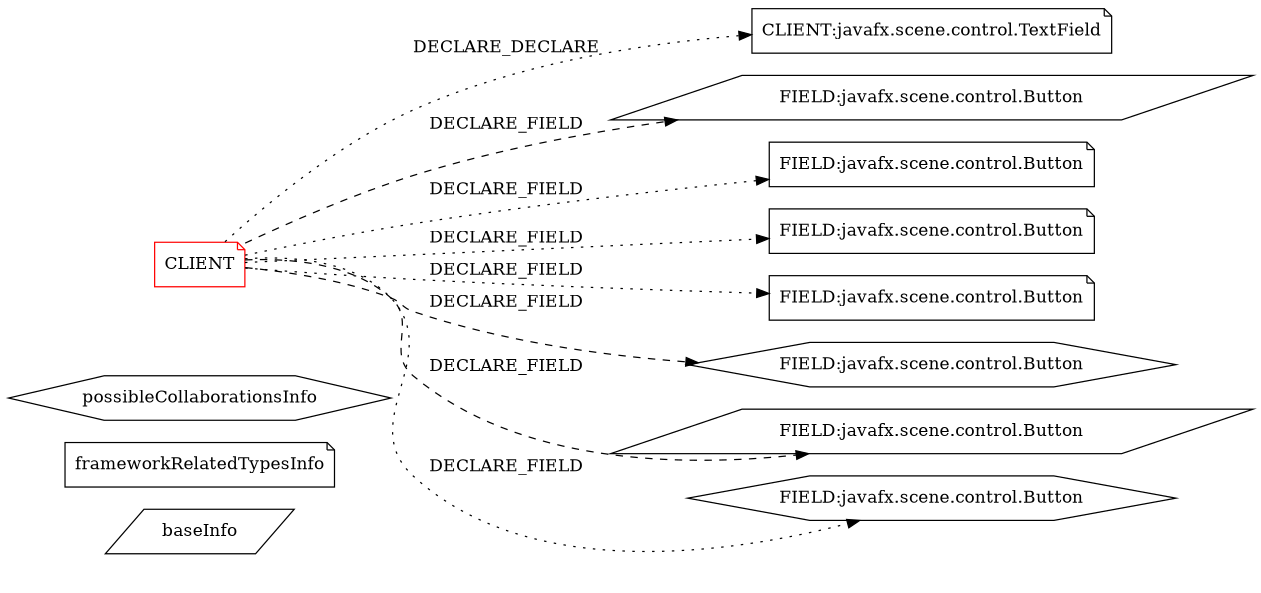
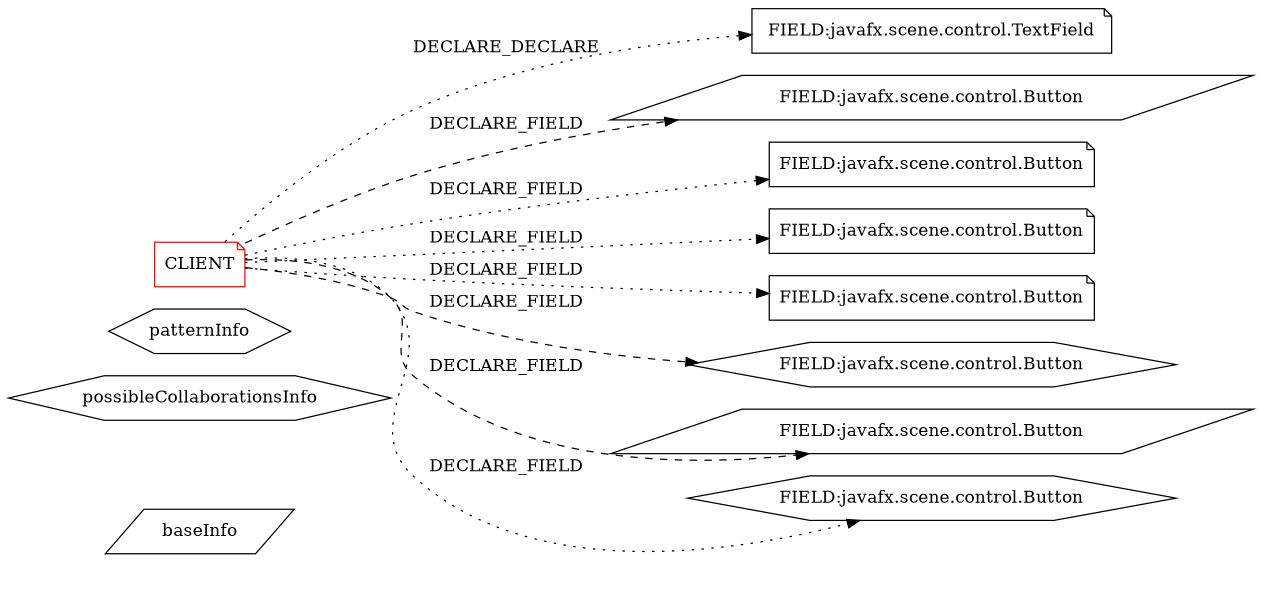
node "CLIENT:javafx.scene.control.TextField": label "CLIENT:javafx.scene.control.TextField" -> "FIELD:javafx.scene.control.TextField"
node "patternInfo": added
node "frameworkRelatedTypesInfo": removed
